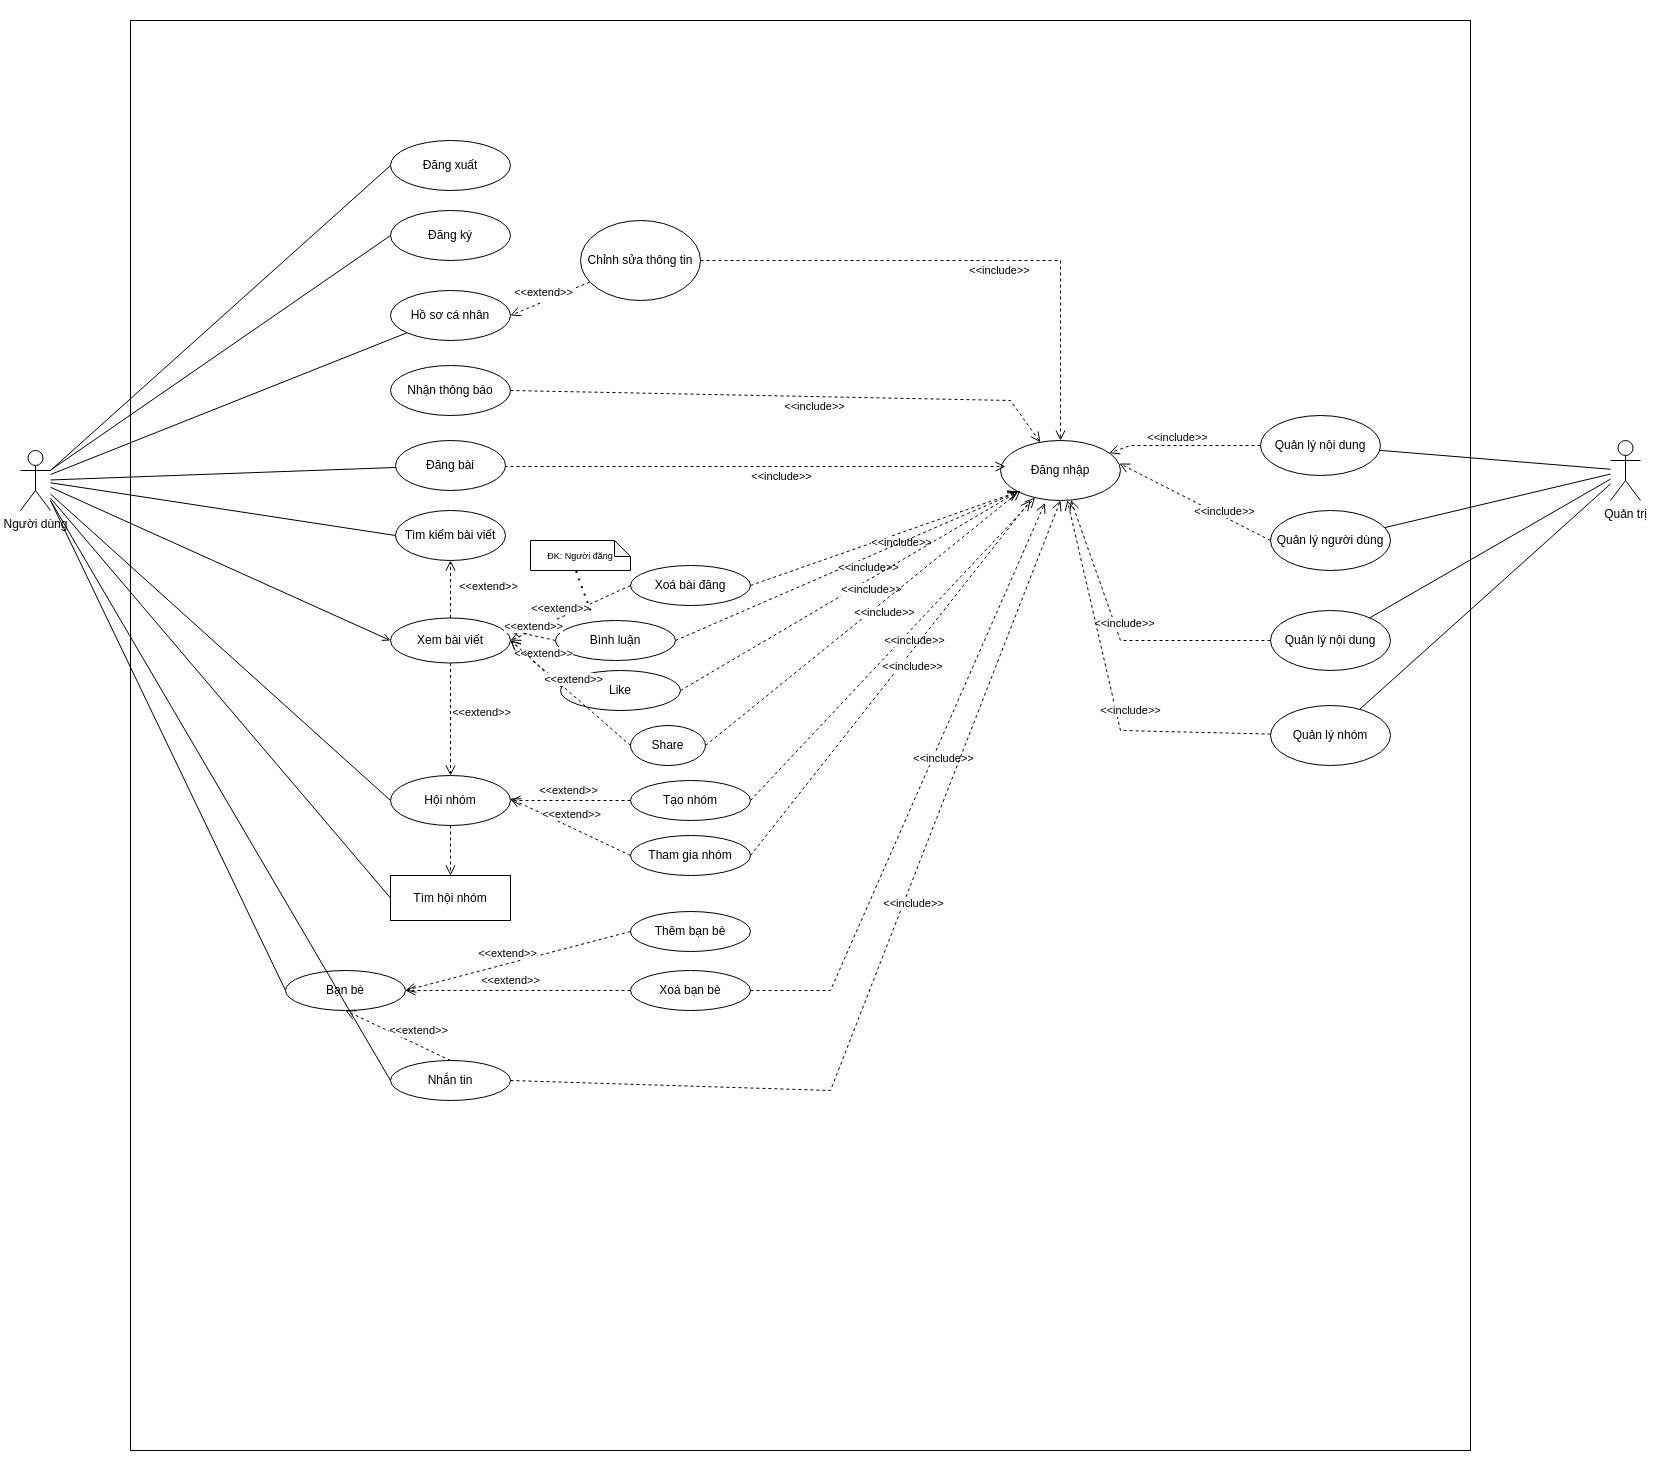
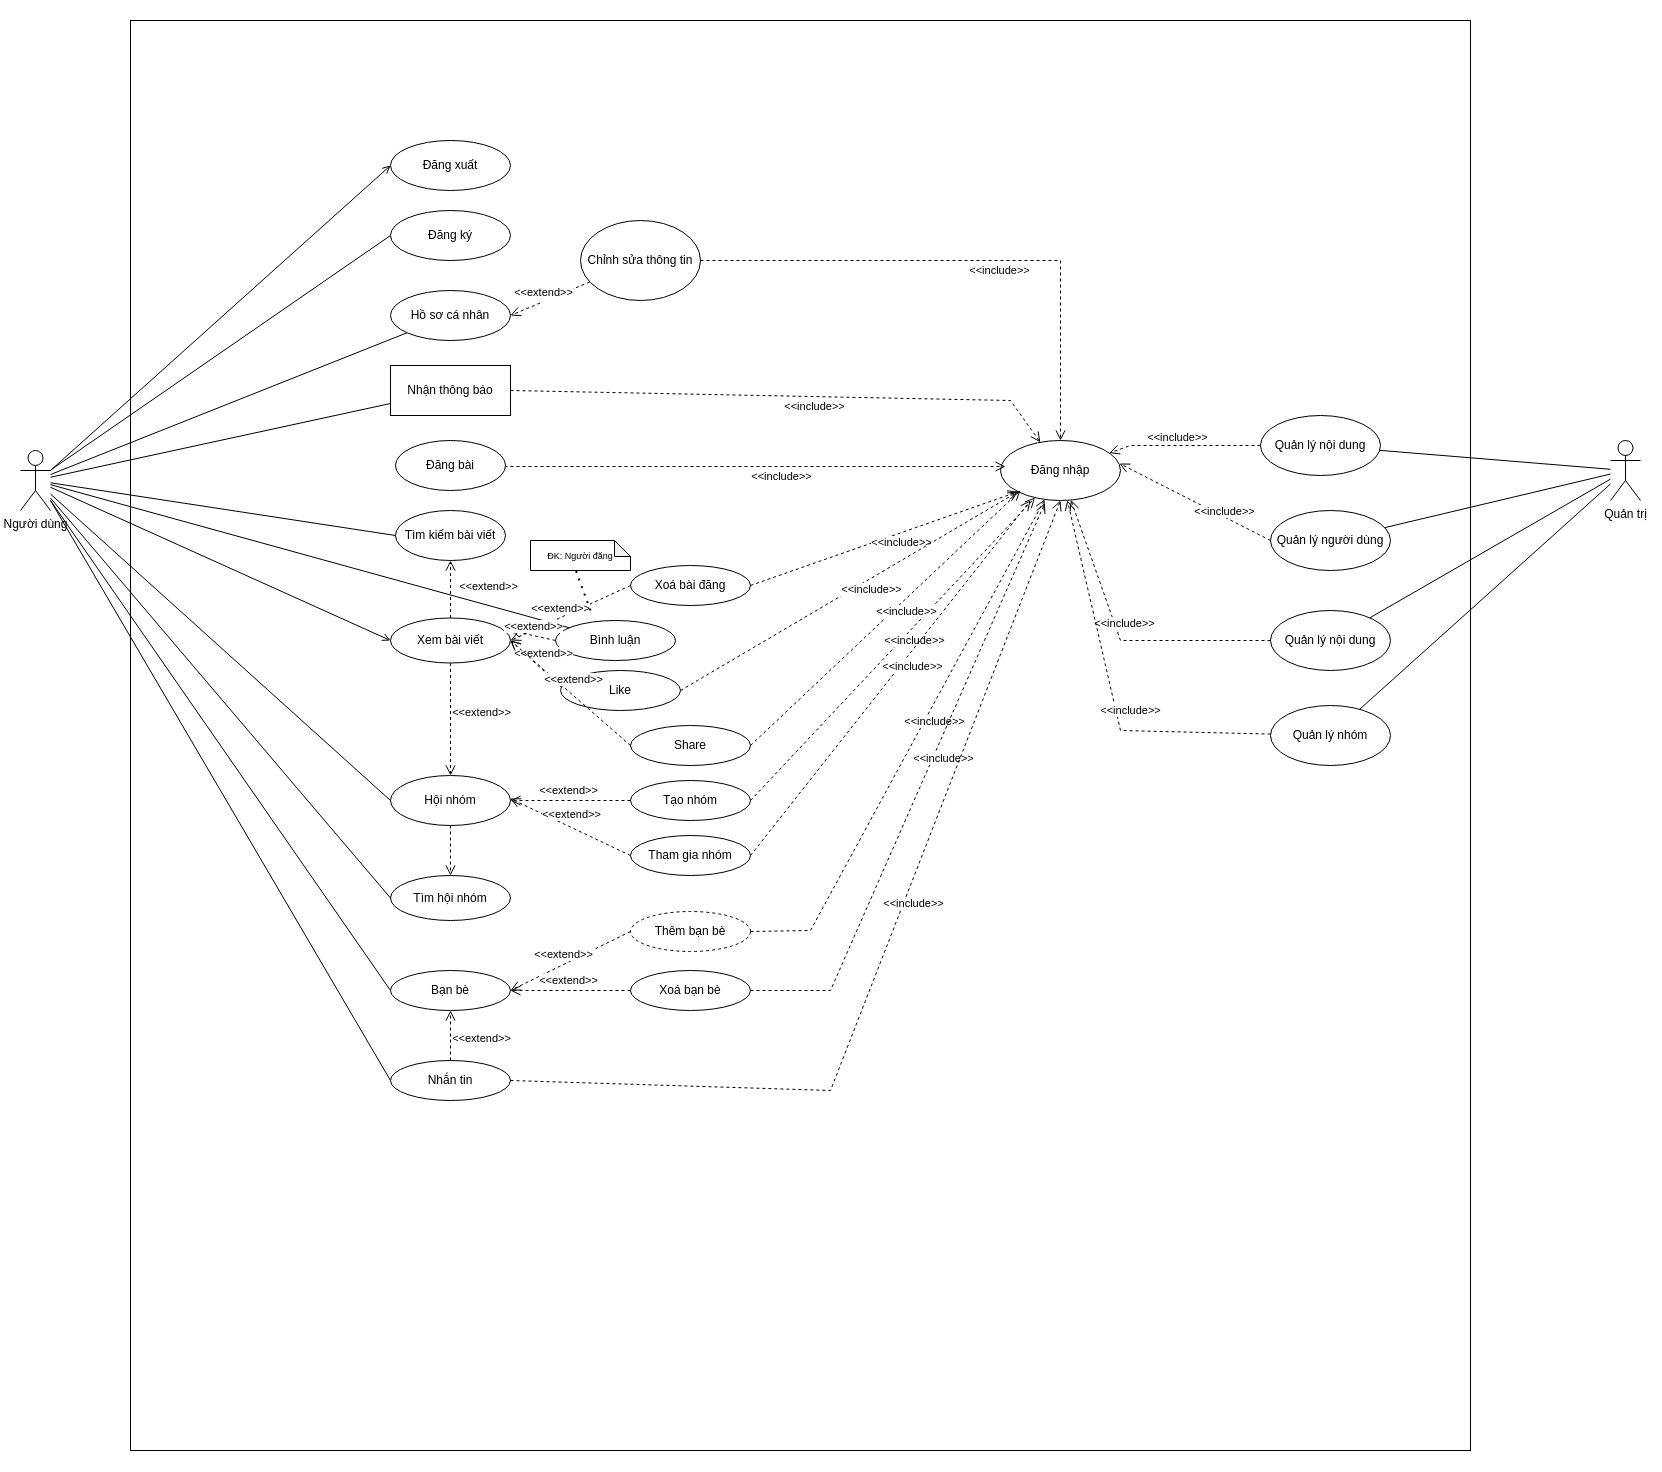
edge "Đăng xuất" -- "Người dùng": arrowhead none -> open
node "Nhận thông báo": shape ellipse -> rectangle
edge "Nhận thông báo" -- "Người dùng": added
edge "Đăng bài" -- "Người dùng": now "Bình luận" -- "Người dùng"
edge "Bình luận" -> "Đăng nhập": removed, label "<<include>>"
edge "Thêm bạn bè" -> "Đăng nhập": added, label "<<include>>"
node "Share": size 75x40 -> 120x40
node "Tìm hội nhóm": shape rectangle -> ellipse
node "Thêm bạn bè": style solid -> dashed
node "Bạn bè": moved (346, 991) -> (451, 991)
